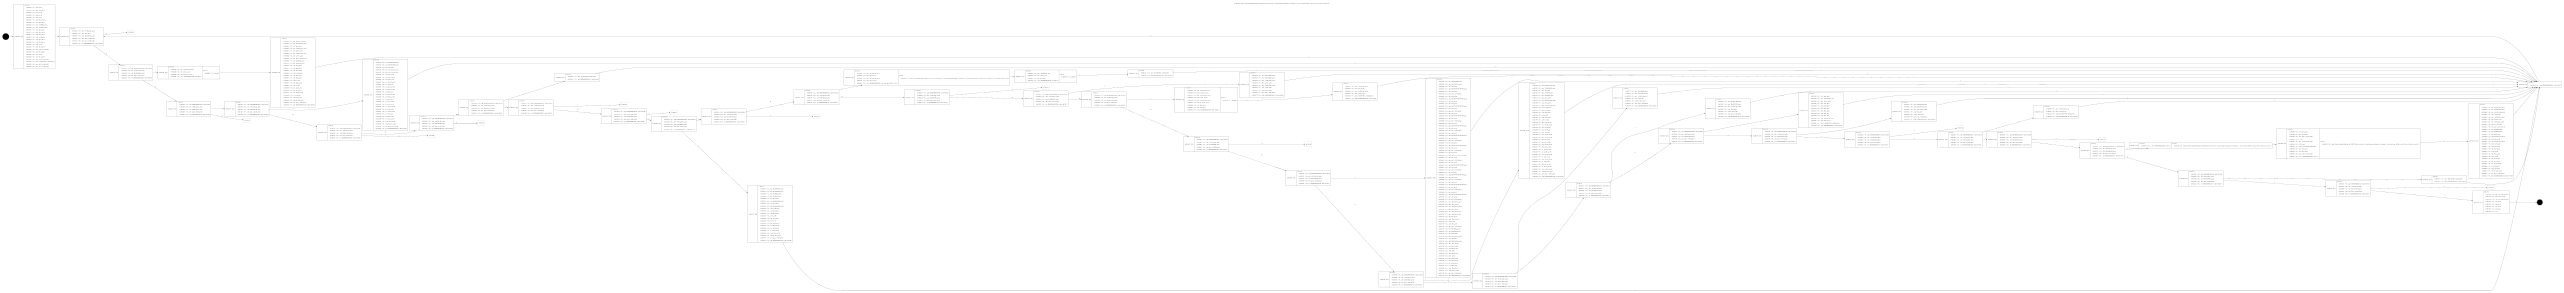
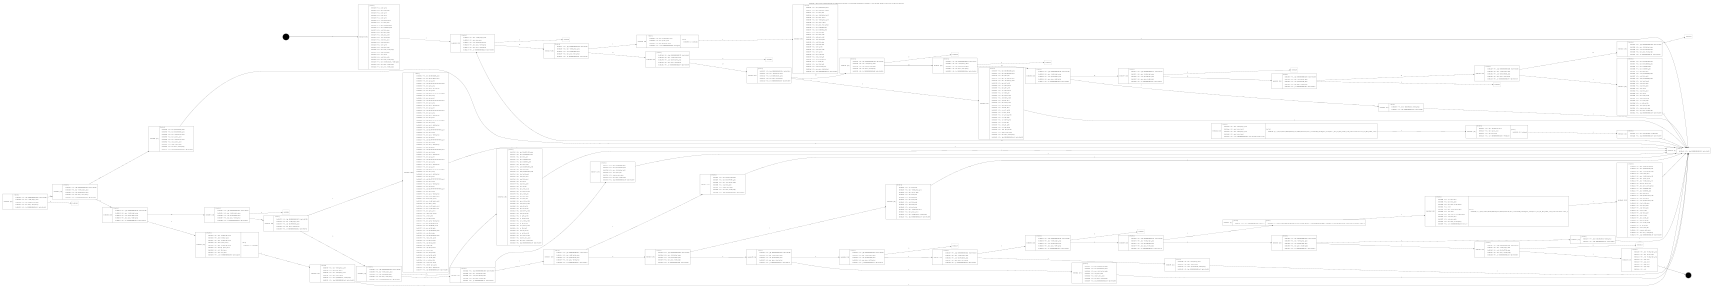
node "0x4013e7 [28]": removed
